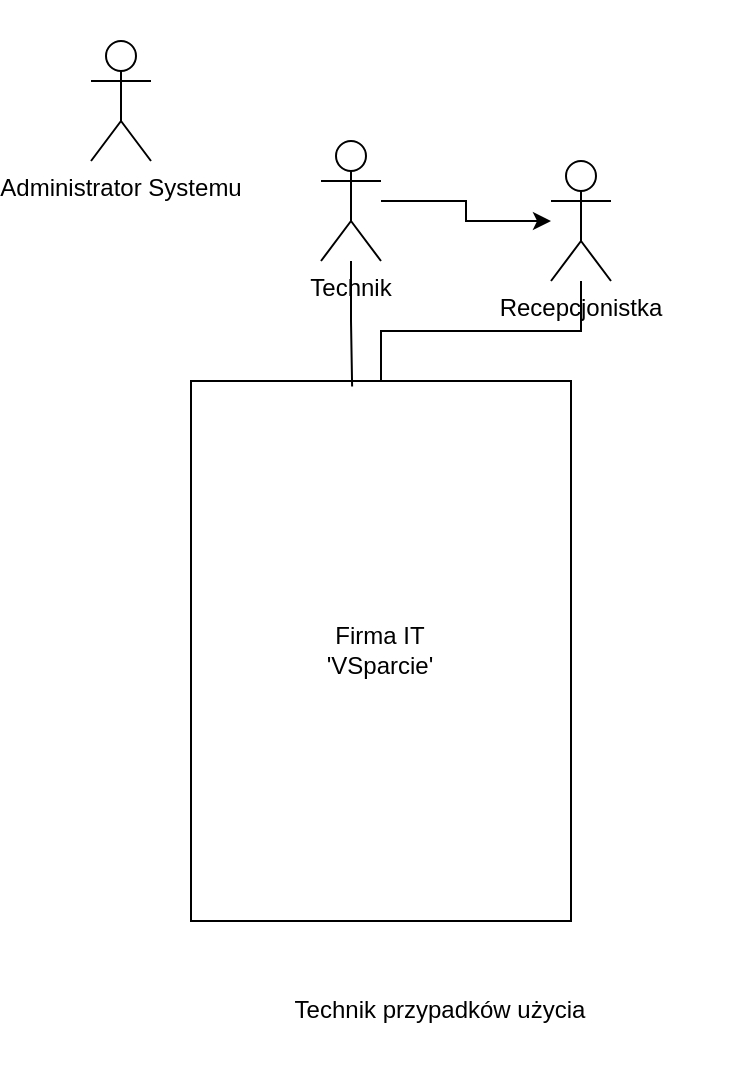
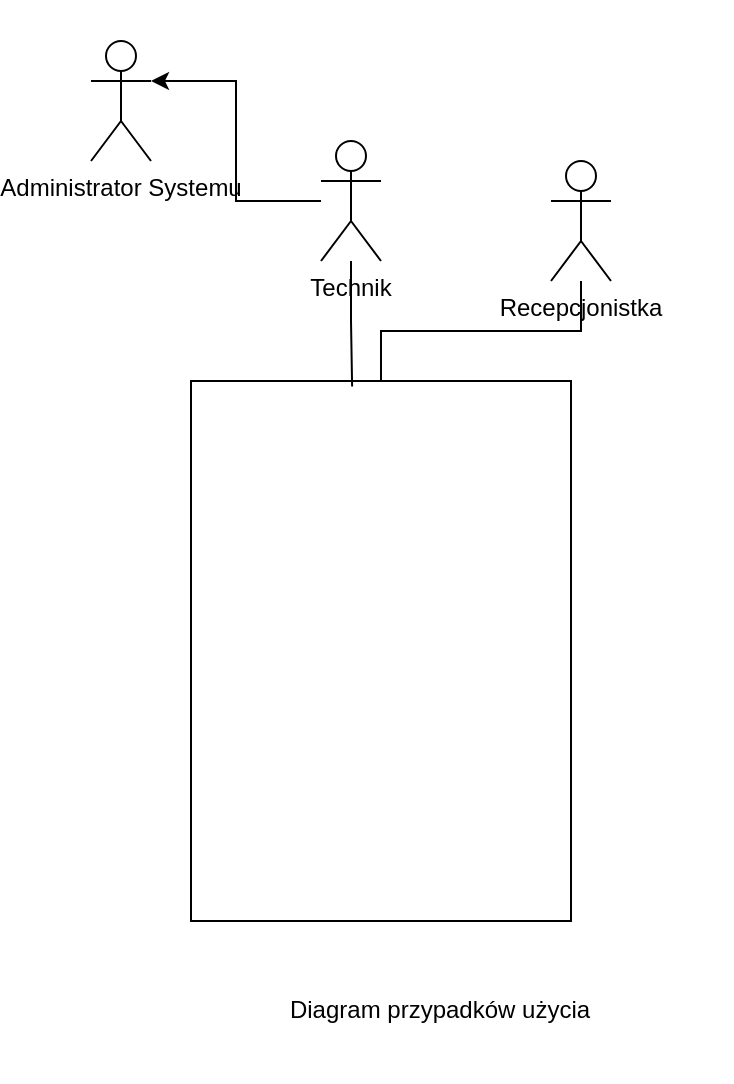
edge "Technik" -> "Recepcjonistka": now "Technik" -> "Administrator Systemu"
node "Firma IT 'VSparcie'": removed
node "Technik przypadków użycia": label "Technik przypadków użycia" -> "Diagram przypadków użycia"
